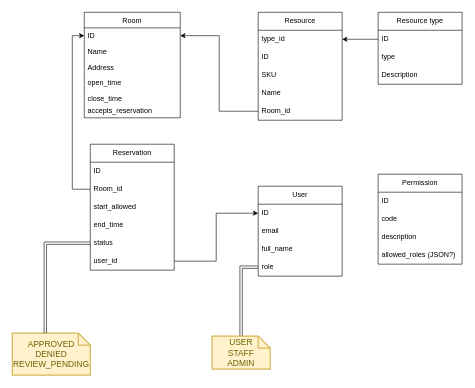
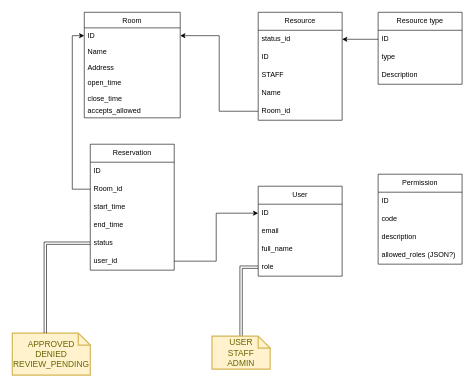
node "type_id": label "type_id" -> "status_id"
node "SKU": label "SKU" -> "STAFF"
node "accepts_reservation": label "accepts_reservation" -> "accepts_allowed"
node "start_allowed": label "start_allowed" -> "start_time"
